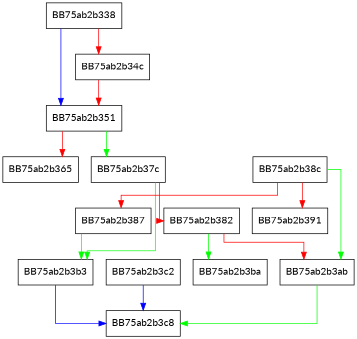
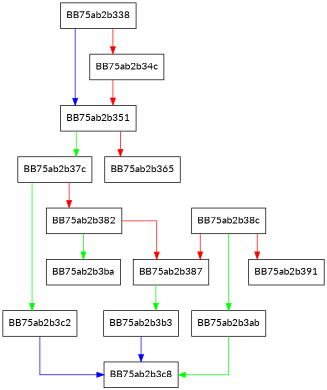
edge "BB75ab2b382" -> "BB75ab2b3ab": now "BB75ab2b382" -> "BB75ab2b387"
edge "BB75ab2b37c" -> "BB75ab2b3b3": now "BB75ab2b37c" -> "BB75ab2b3c2"
